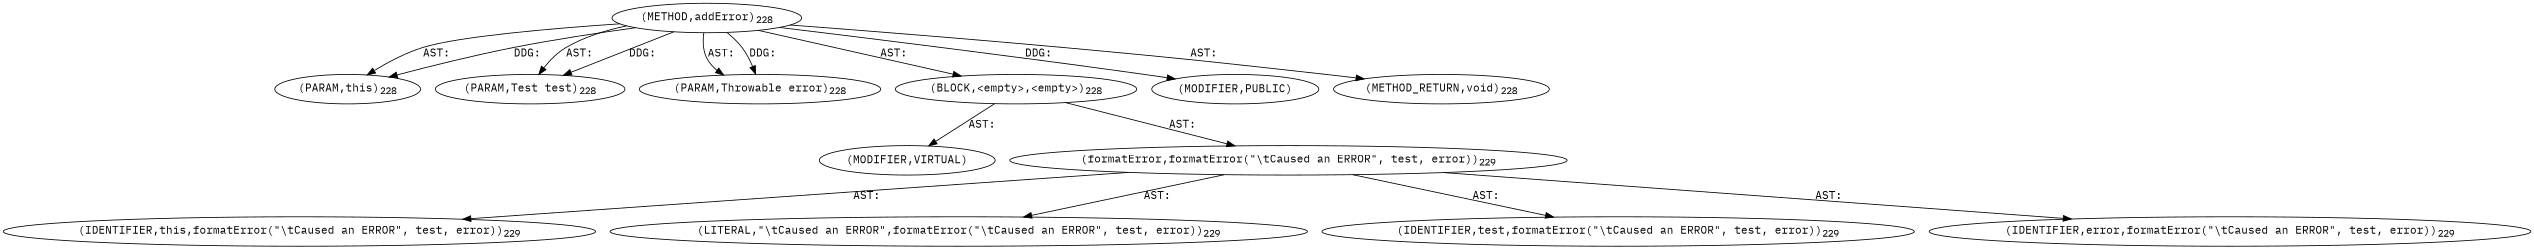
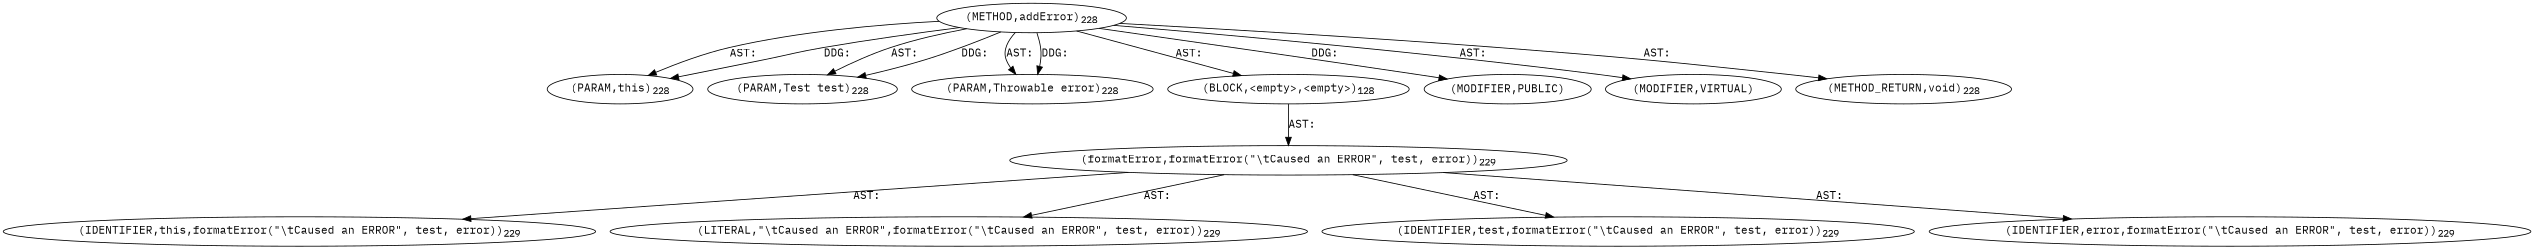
node "(BLOCK,<empty>,<empty>)": text "228" -> "128"
edge "(BLOCK,<empty>,<empty>)" -> "(MODIFIER,VIRTUAL)": now "(METHOD,addError)" -> "(MODIFIER,VIRTUAL)"
